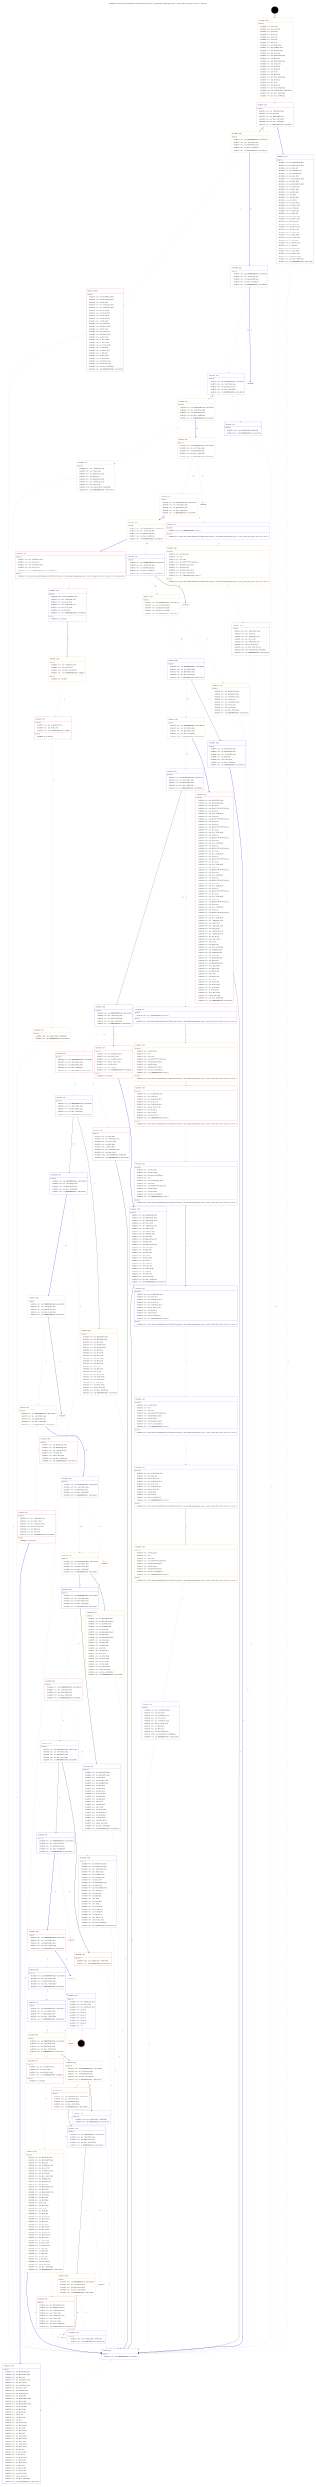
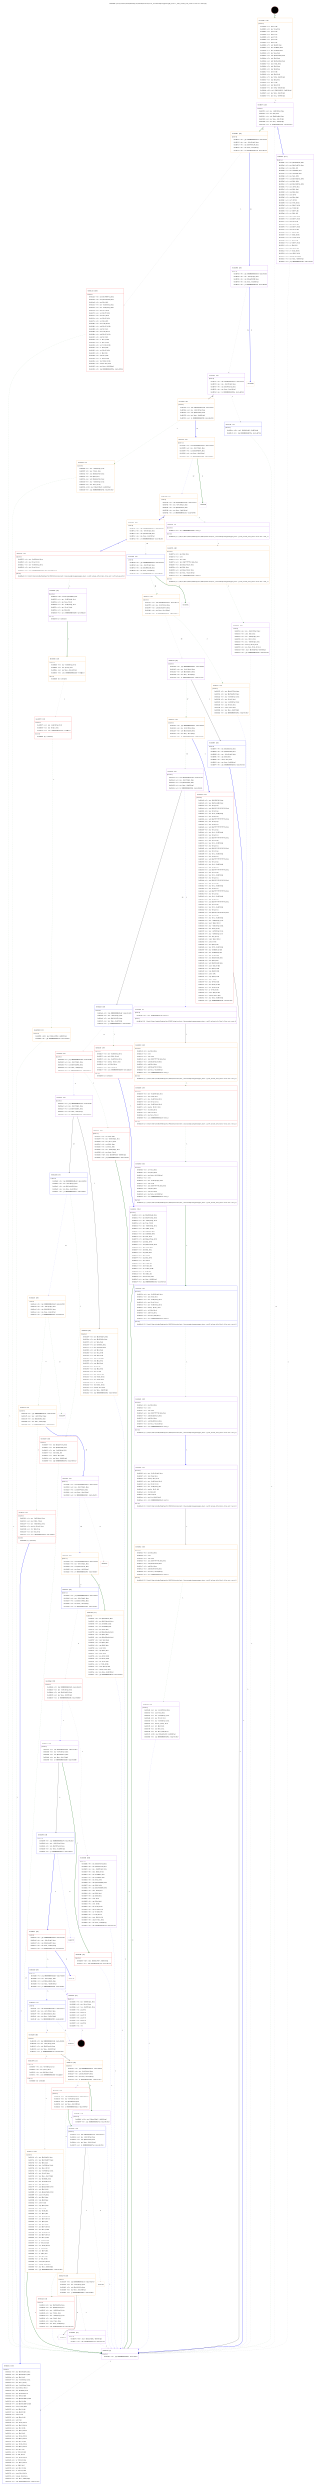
edge "0x401984 [28]" -> "0x4026de": style dotted -> bold
edge "0x401a64 [28]" -> "0x40212f [29]": style bold -> dotted
edge "0x401ab8 [28]" -> "0x401ad4 [28]": style bold -> dotted
edge "0x401ad4 [28]" -> "0x402699": style bold -> dotted
edge "0x402461 [40]" -> "0x402489 [42]": style dotted -> bold
node "0x4025b5 [86]": removed
edge "0x401fc9 [166]" -> "0x4027ba [5]": color blue -> darkgreen
